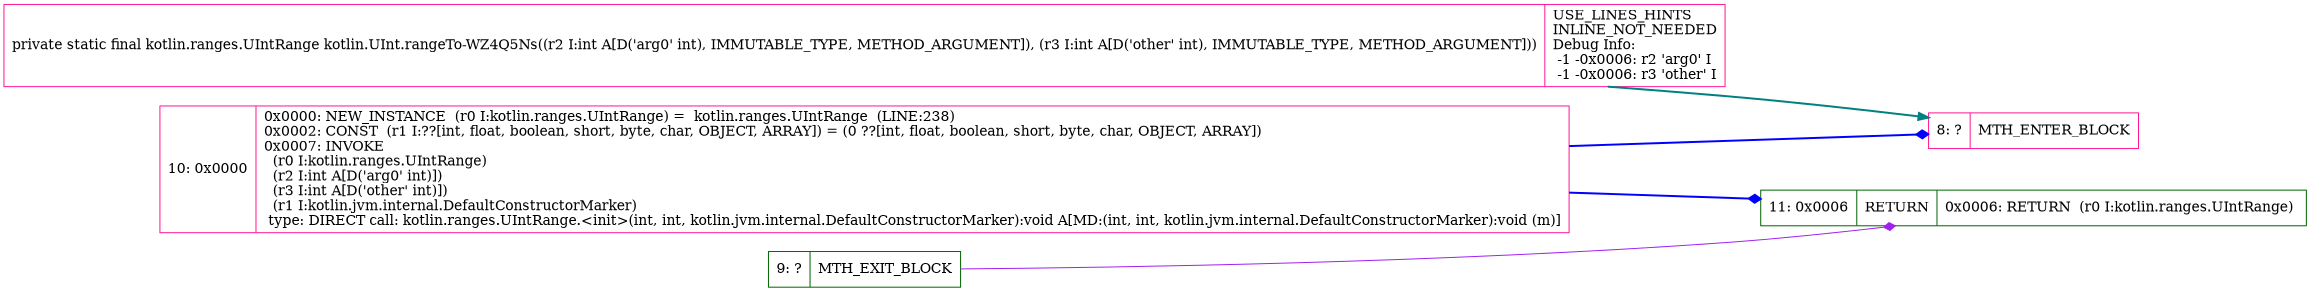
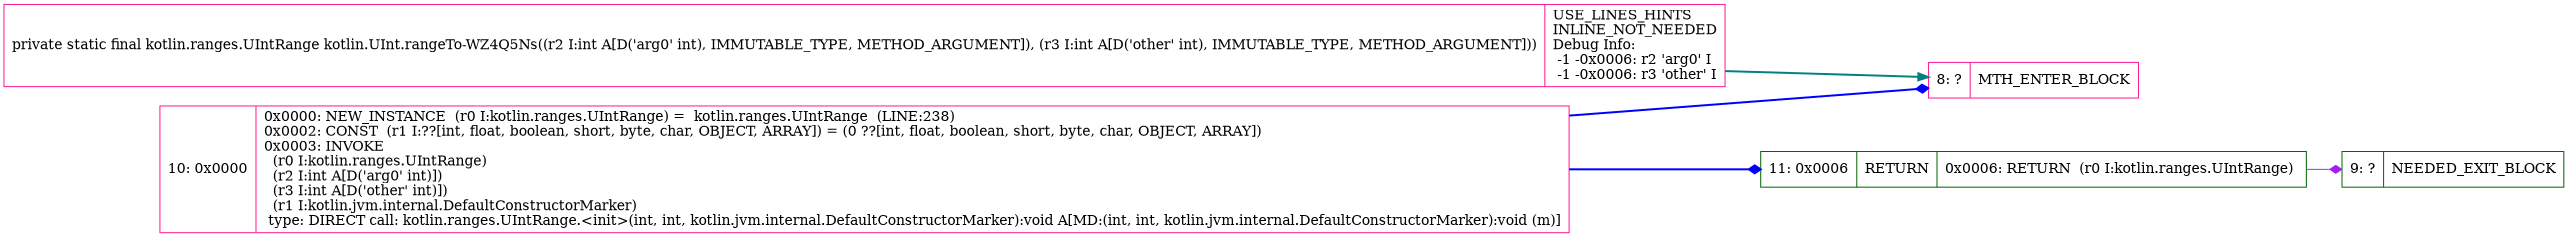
node "10: 0x0000": text "0x0007: INVOKE" -> "0x0003: INVOKE"
edge "9: ?" -> "11: 0x0006": reversed
node "9: ?": text "MTH_EXIT_BLOCK" -> "NEEDED_EXIT_BLOCK"
